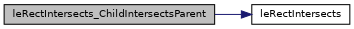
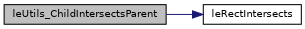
node "leRectIntersects_ChildIntersectsParent": label "leRectIntersects_ChildIntersectsParent" -> "leUtils_ChildIntersectsParent"
